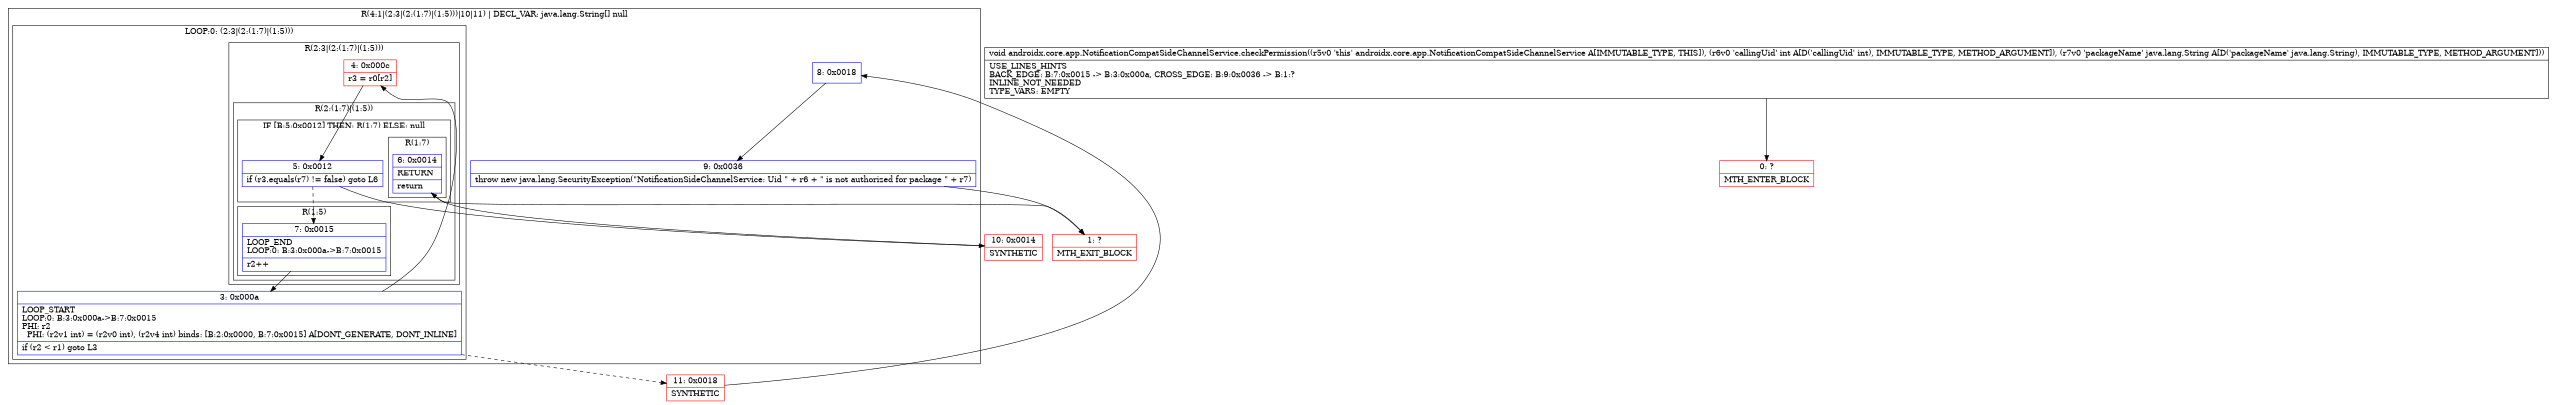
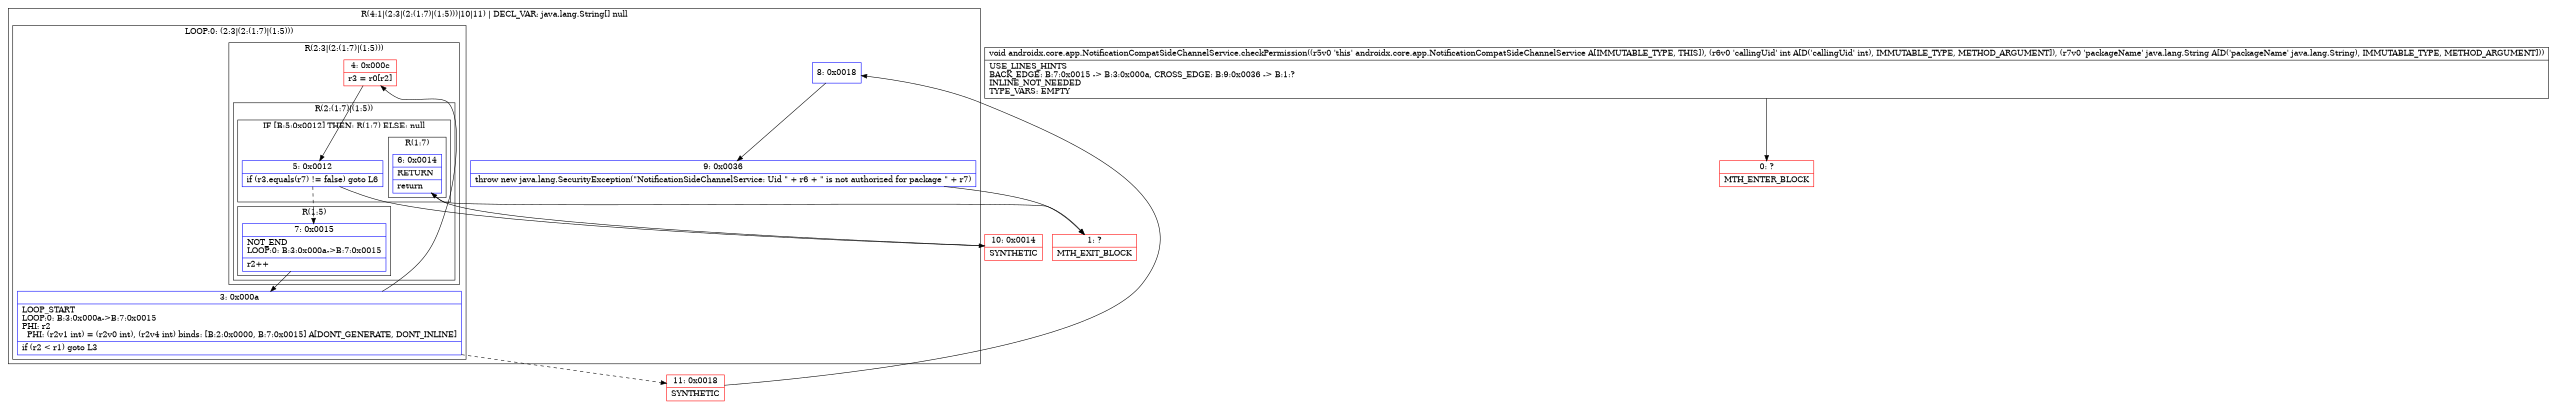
node "7: 0x0015": text "LOOP_END" -> "NOT_END"
